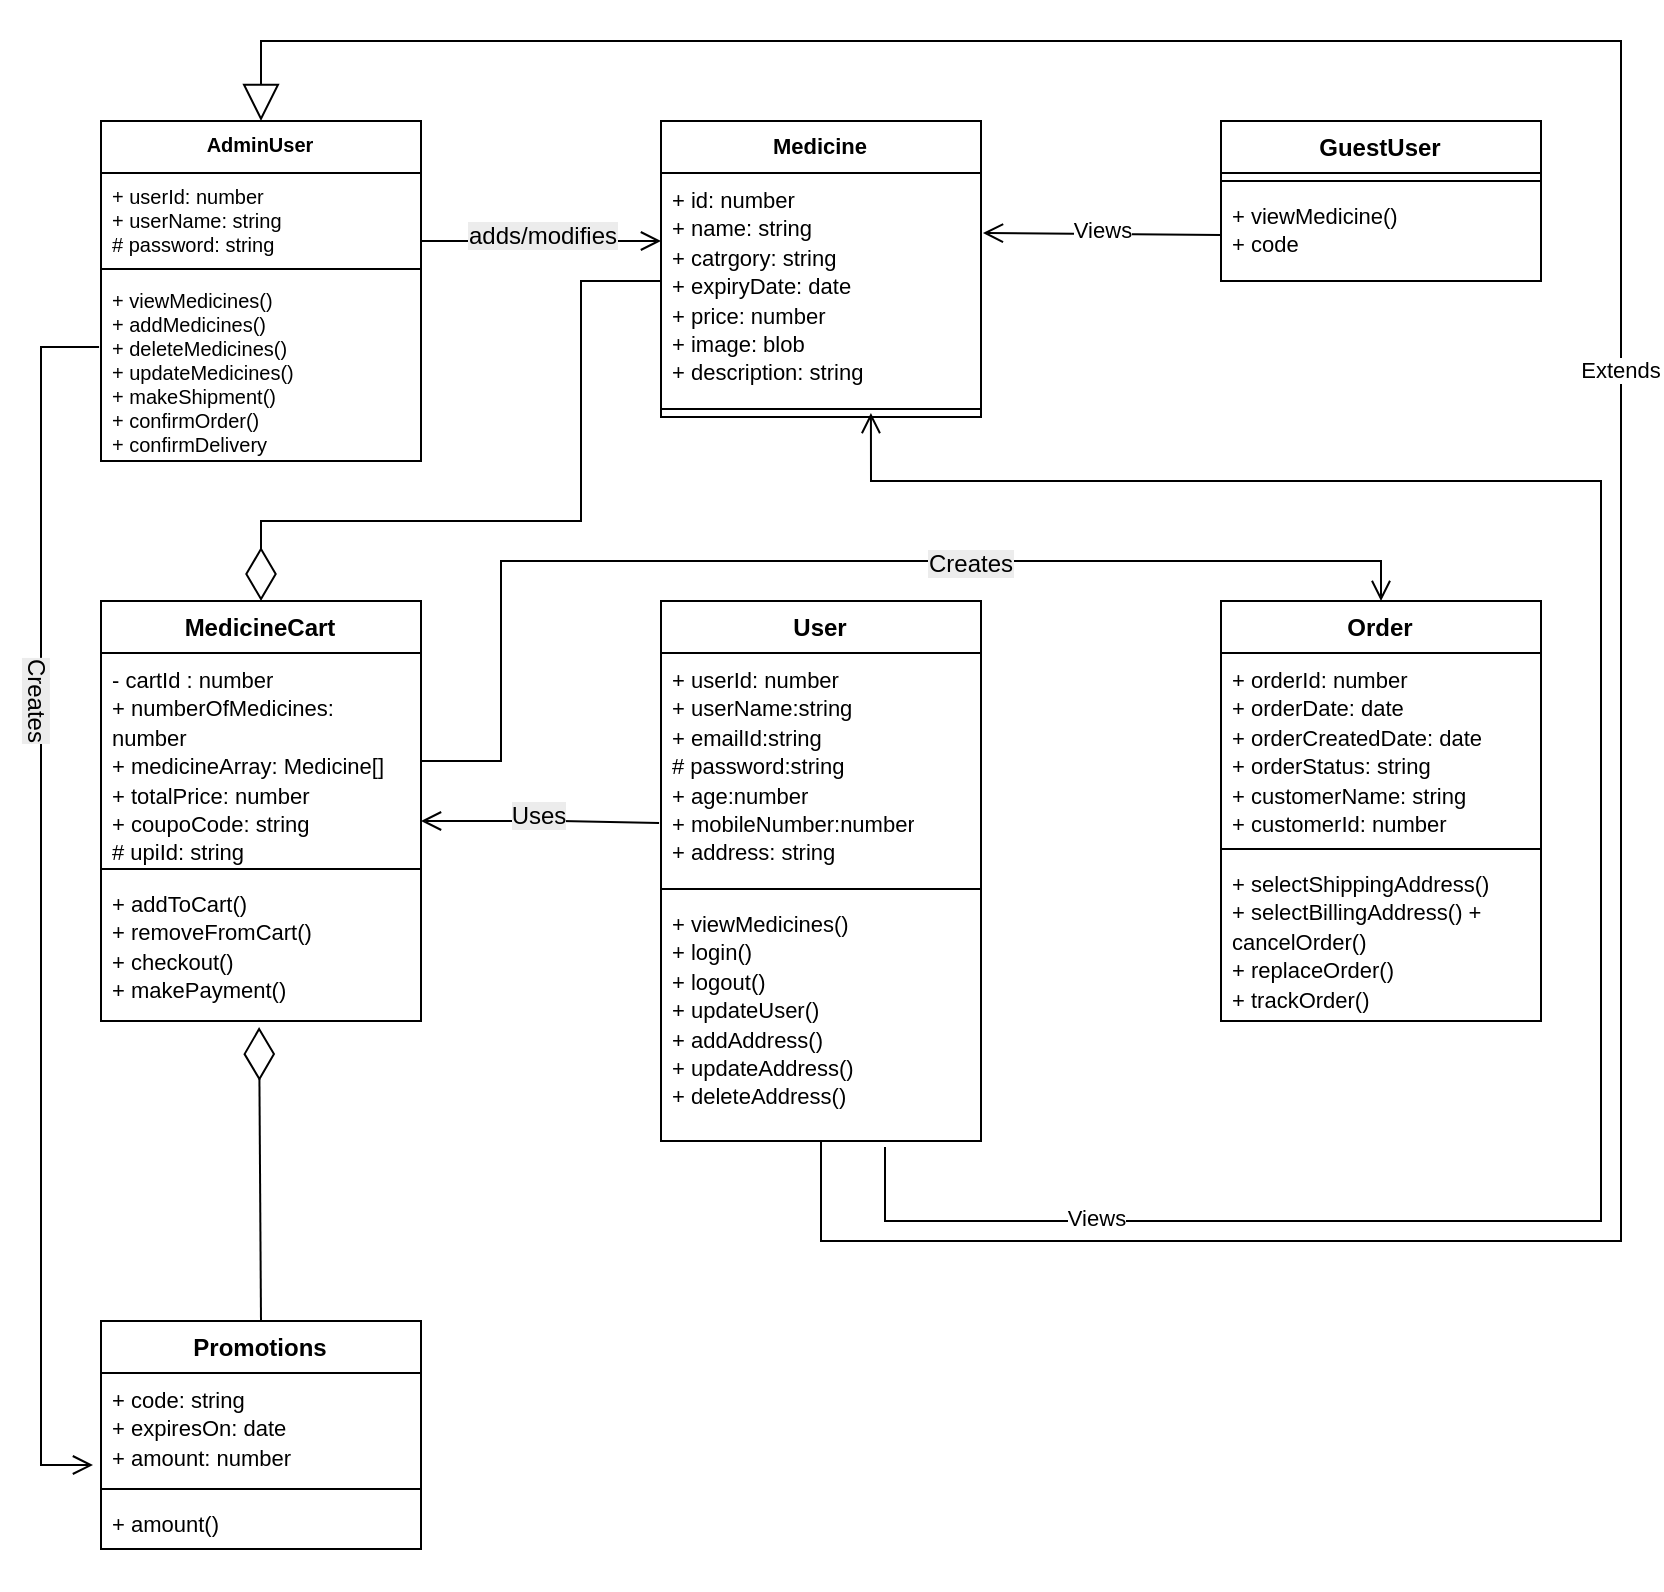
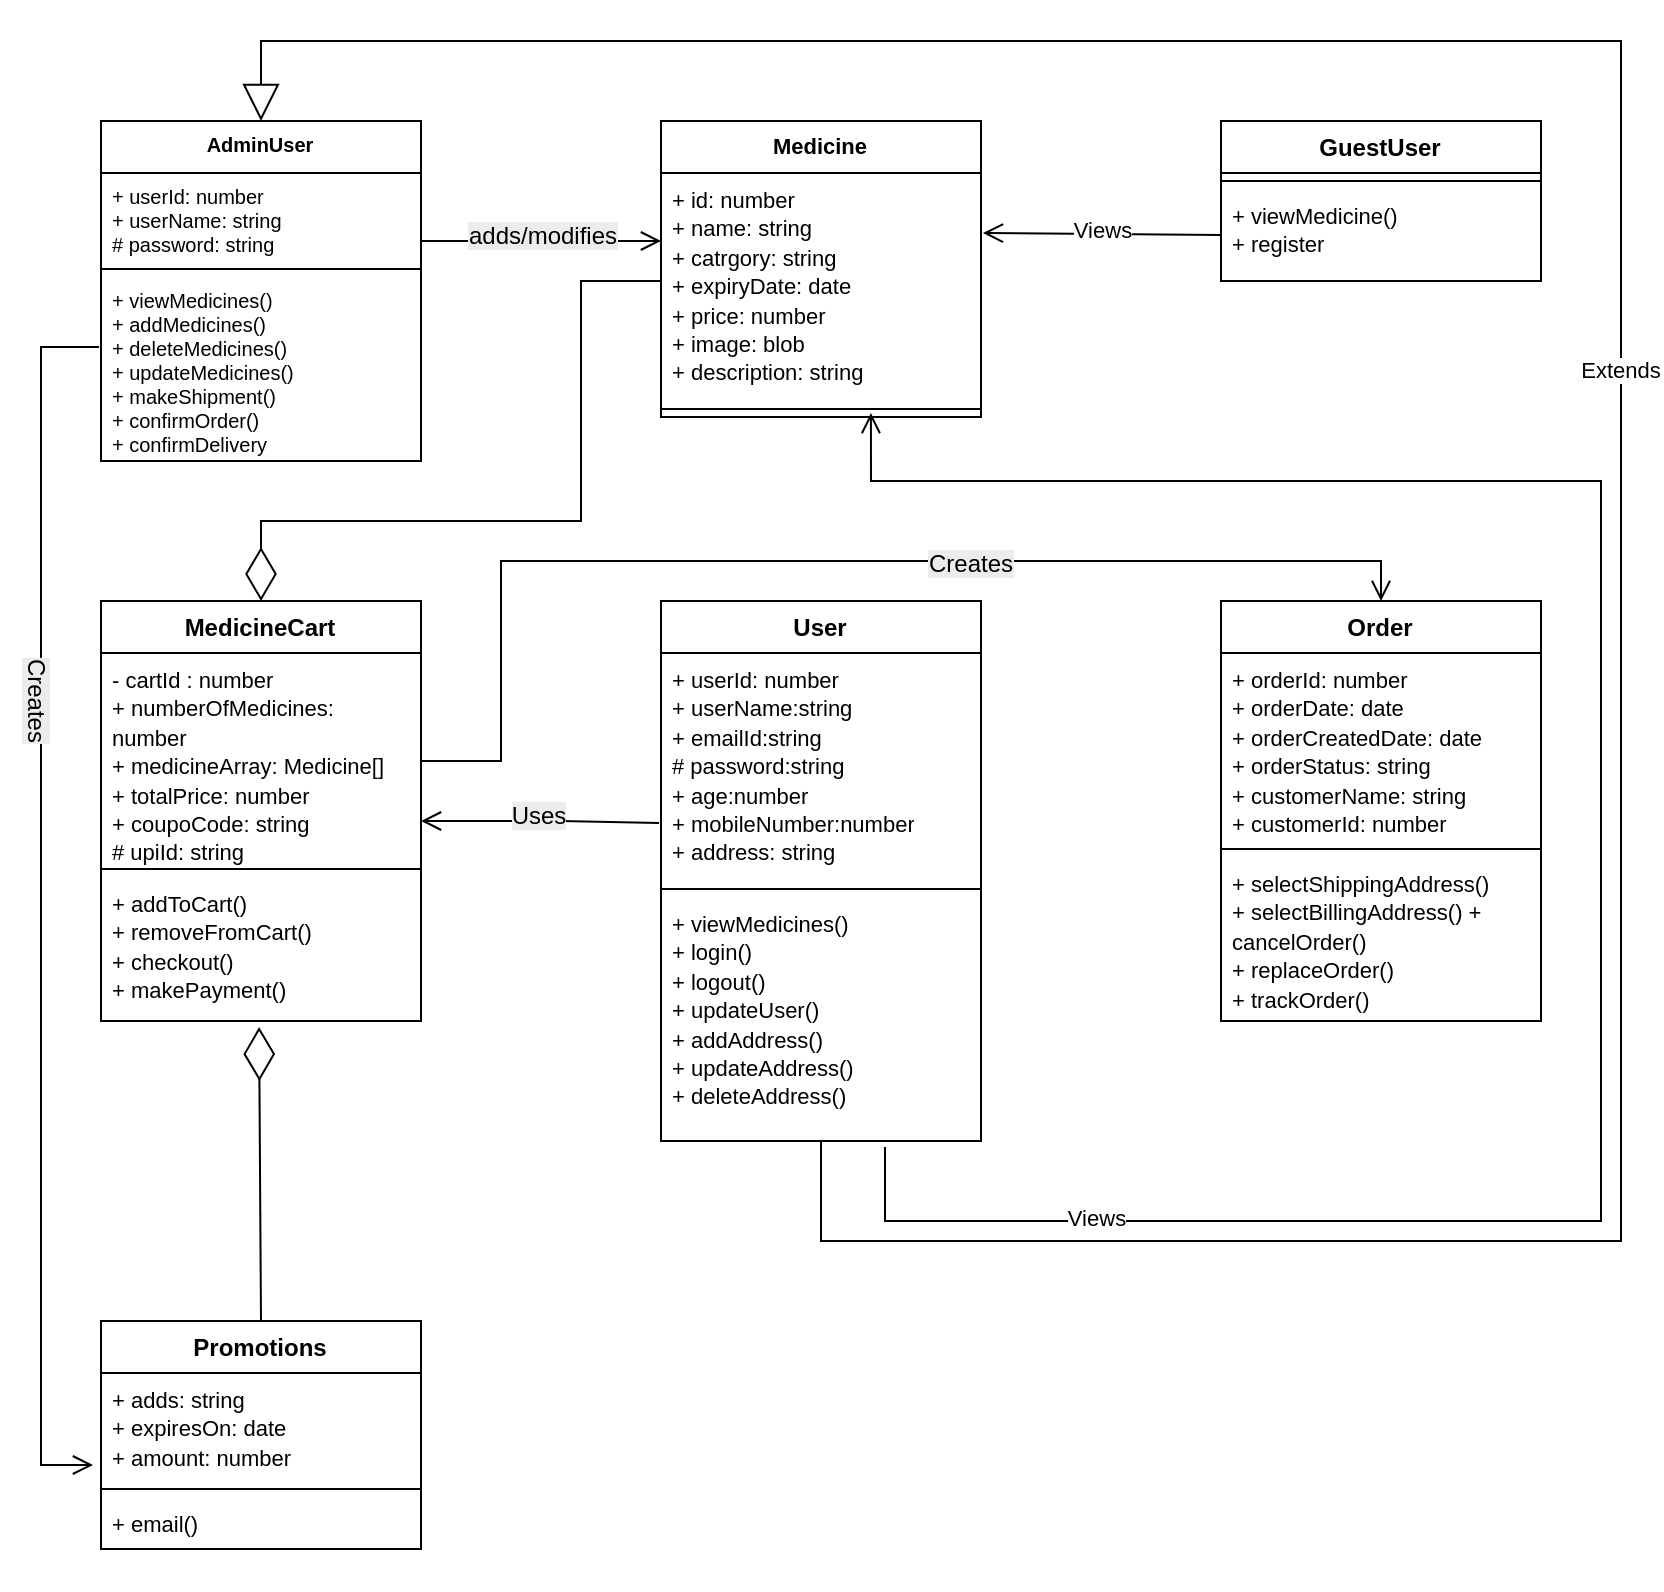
node "+ viewMedicine() + code": label "+ viewMedicine() + code" -> "+ viewMedicine() + register"
node "+ code: string + expiresOn: date + amount: number": label "+ code: string + expiresOn: date + amount: number" -> "+ adds: string + expiresOn: date + amount: number"
node "+ amount()": label "+ amount()" -> "+ email()"
